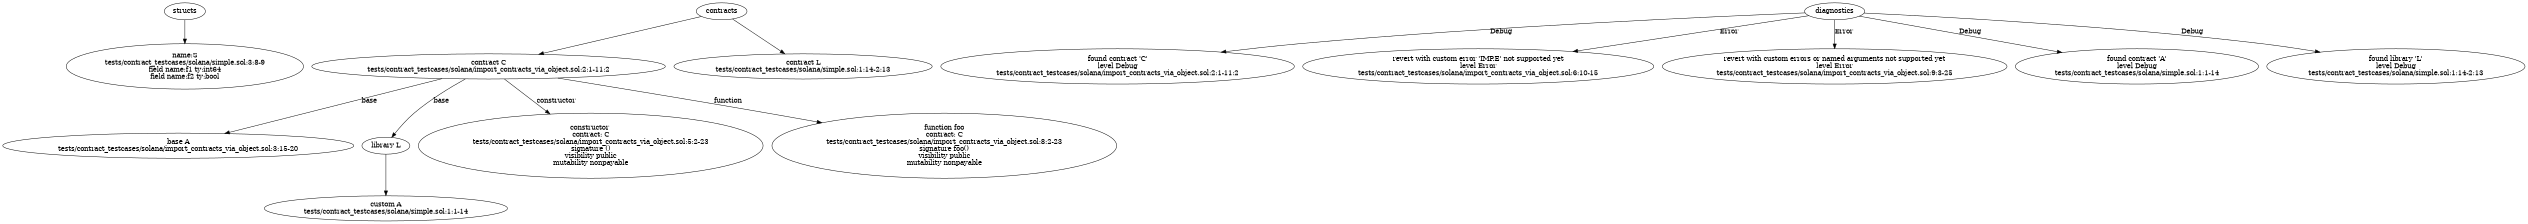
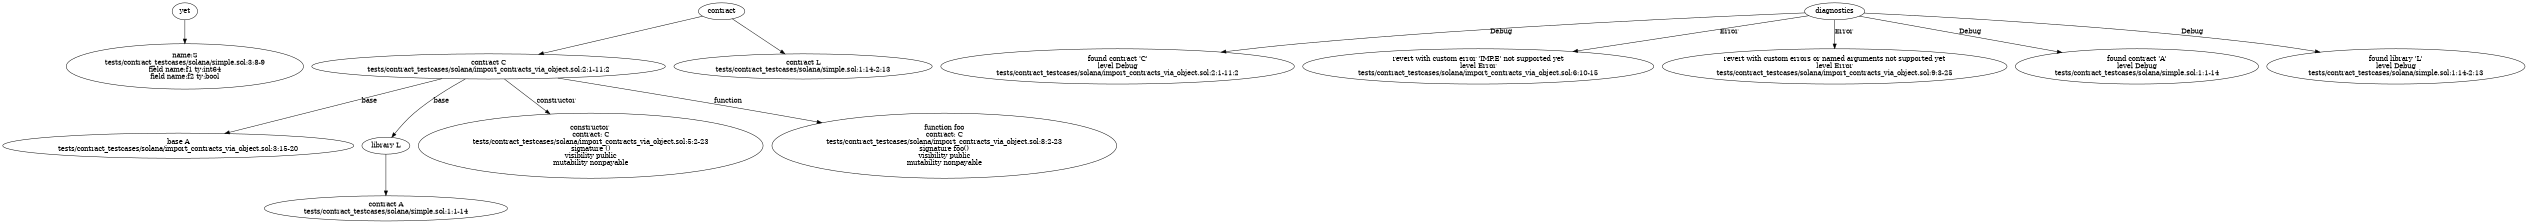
node "structs": label "structs" -> "yet"
node "contracts": label "contracts" -> "contract"
node "custom A tests/contract_testcases/solana/simple.sol:1:1-14": label "custom A tests/contract_testcases/solana/simple.sol:1:1-14" -> "contract A tests/contract_testcases/solana/simple.sol:1:1-14"
